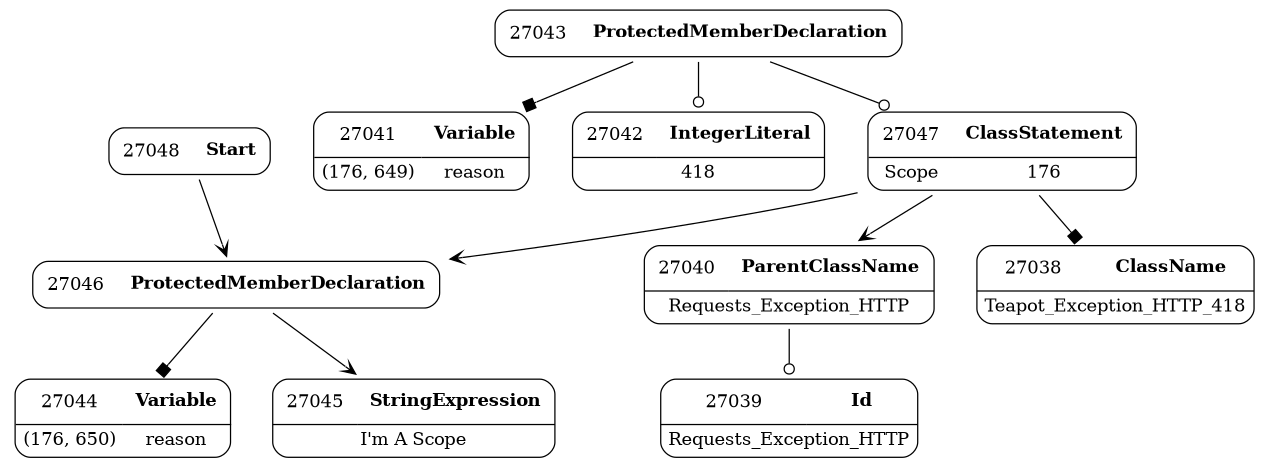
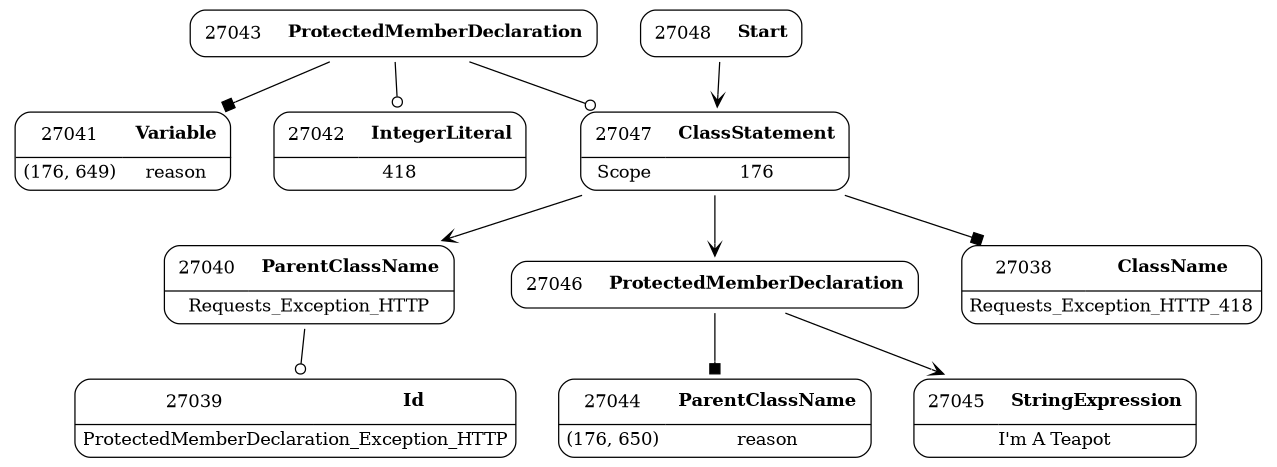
edge "27048" -> "27046": now "27048" -> "27047"
node "27038": text "Teapot_Exception_HTTP_418" -> "Requests_Exception_HTTP_418"
node "27044": text "Variable" -> "ParentClassName"
node "27045": text "I'm A Scope" -> "I'm A Teapot"
node "27039": text "Requests_Exception_HTTP" -> "ProtectedMemberDeclaration_Exception_HTTP"
